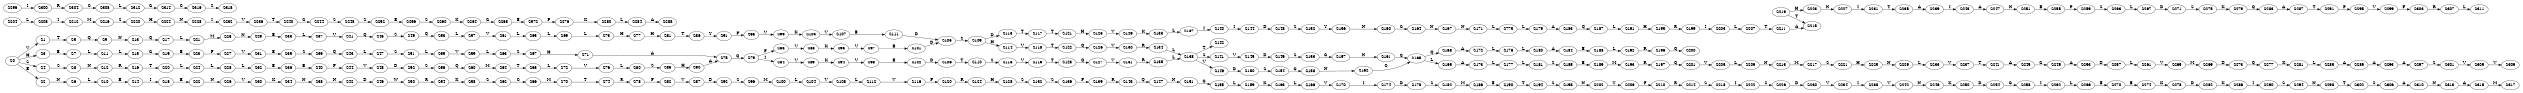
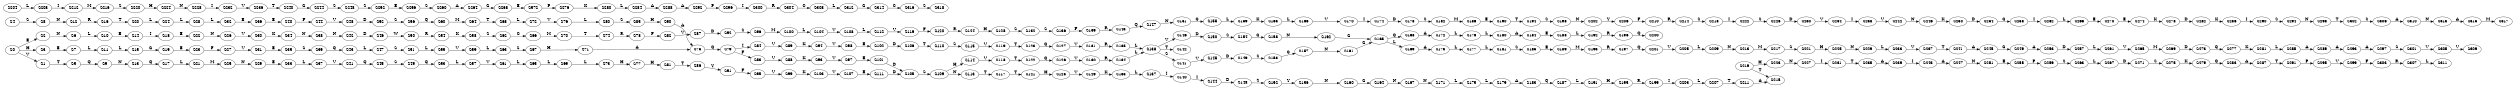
node "S292": added
edge "S260" -> "S264": label "K" -> "A"
node "S775": label "S775" -> "S175"
edge "S109" -> "S113": label "D" -> "N"
edge "S0" -> "S4": removed, label "S"
